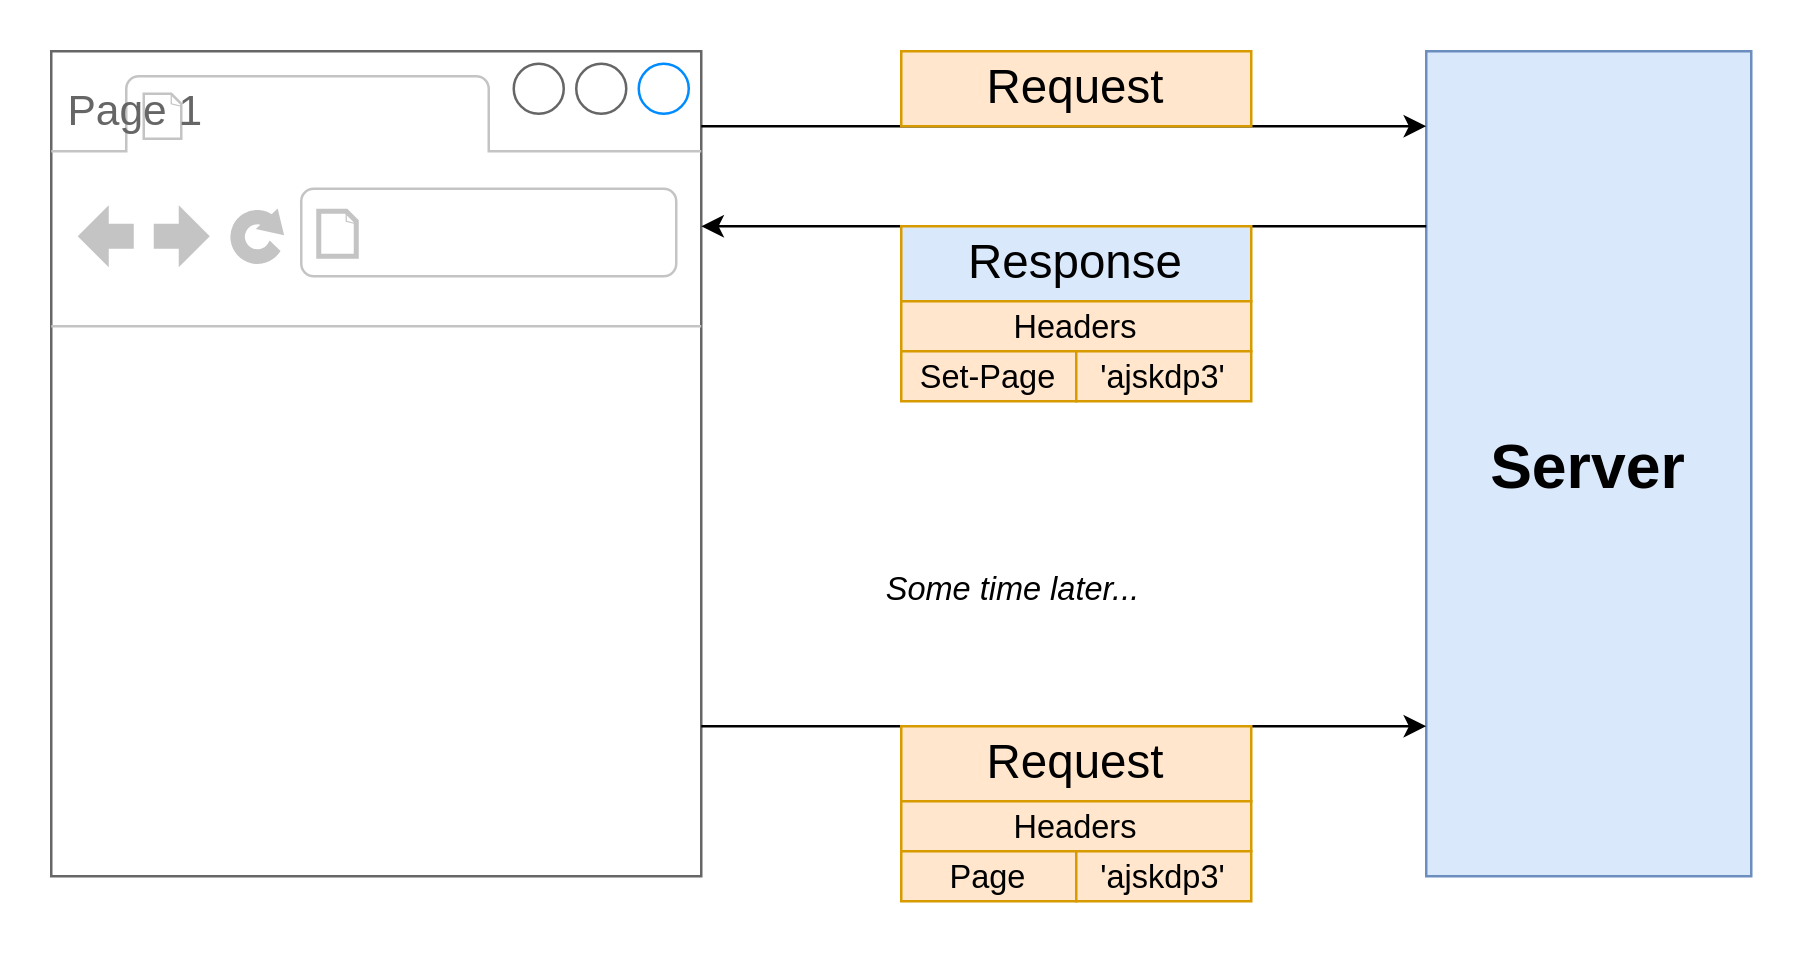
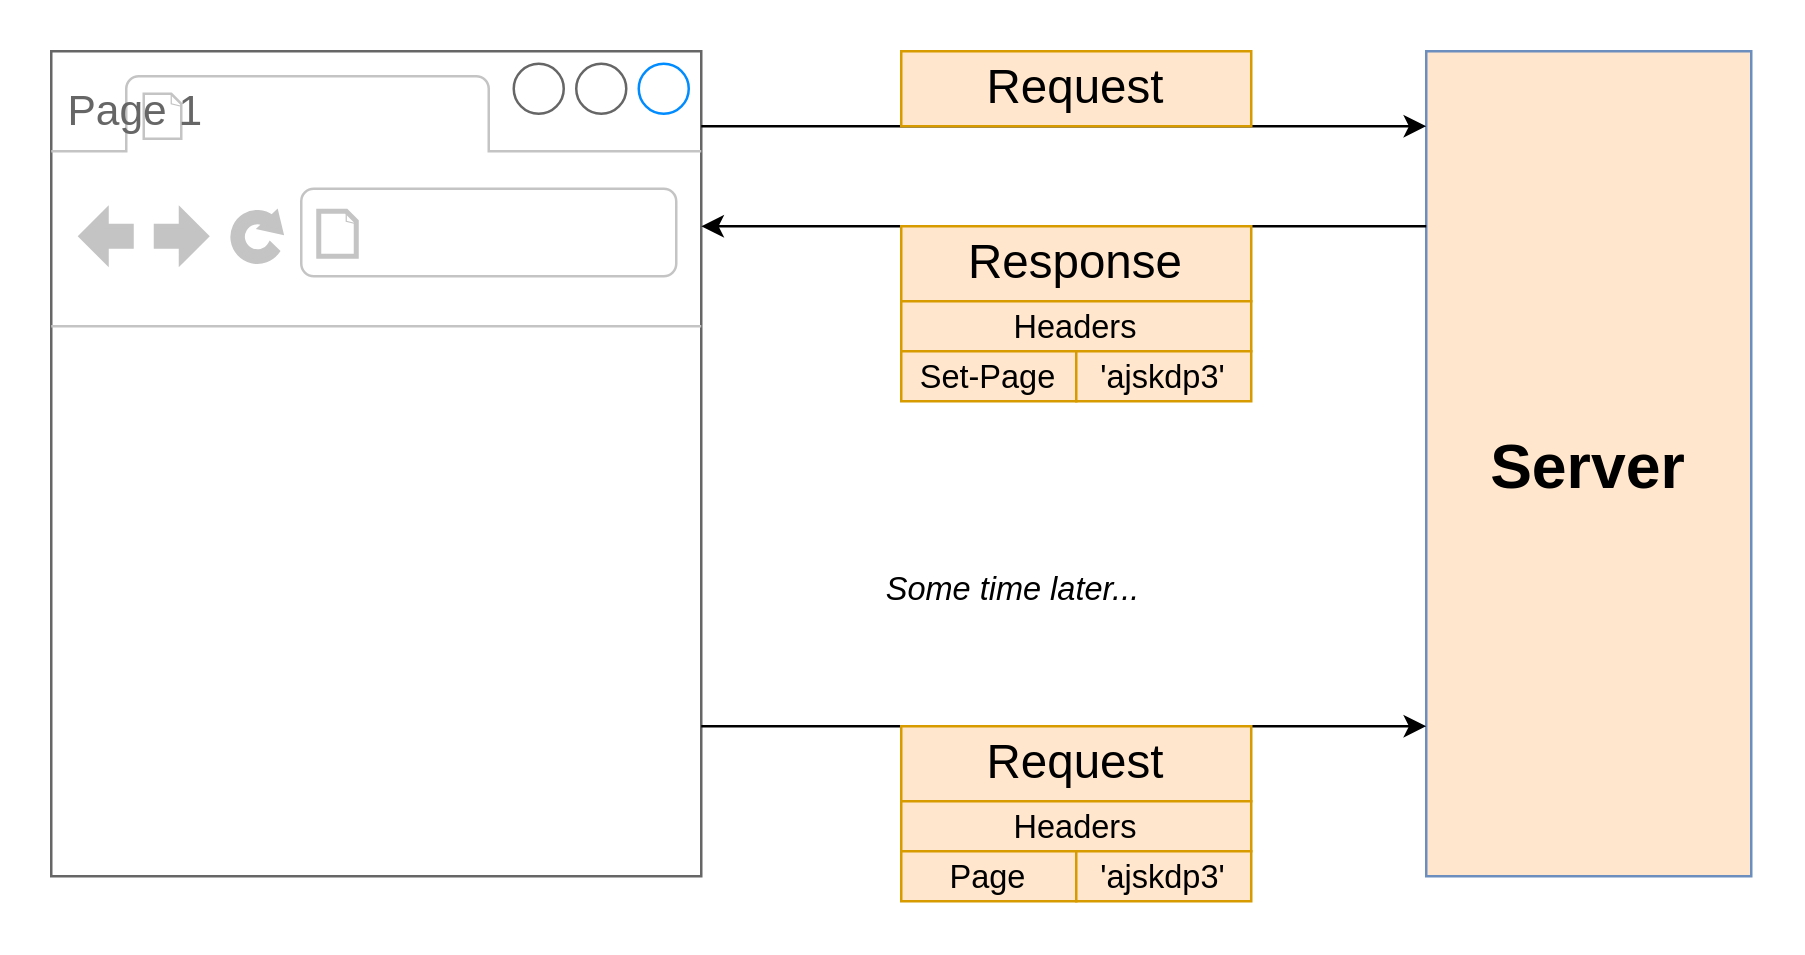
node "Response": fillcolor #dae8fc -> #ffe6cc
node "Server": fillcolor #dae8fc -> #ffe6cc
